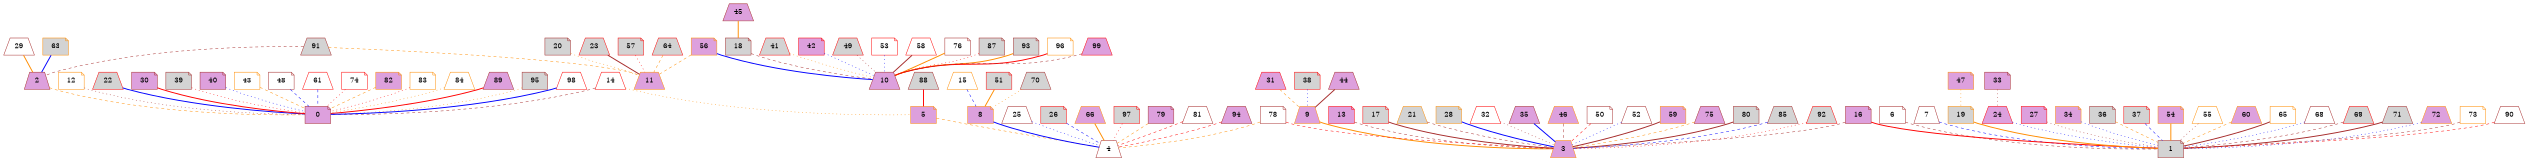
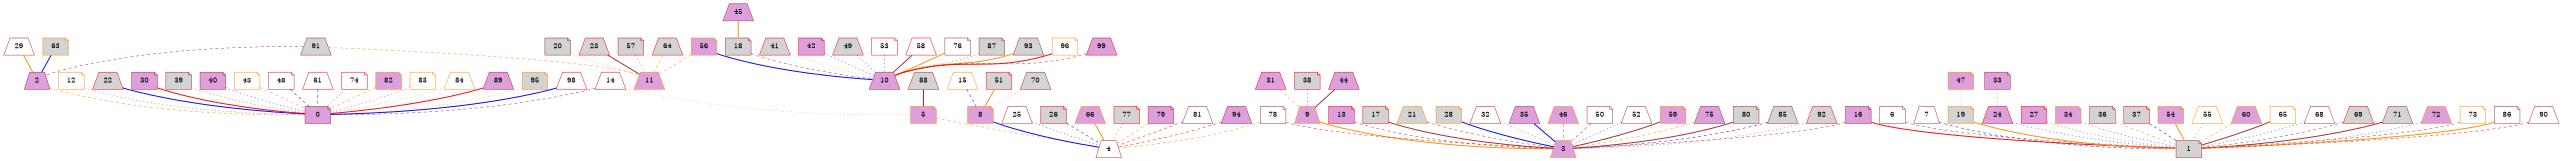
node "93": shape note -> trapezium
edge "49" -- "10": color brown -> blue
node "95": color brown -> darkorange
node "97": label "97" -> "77"
node "86": added
